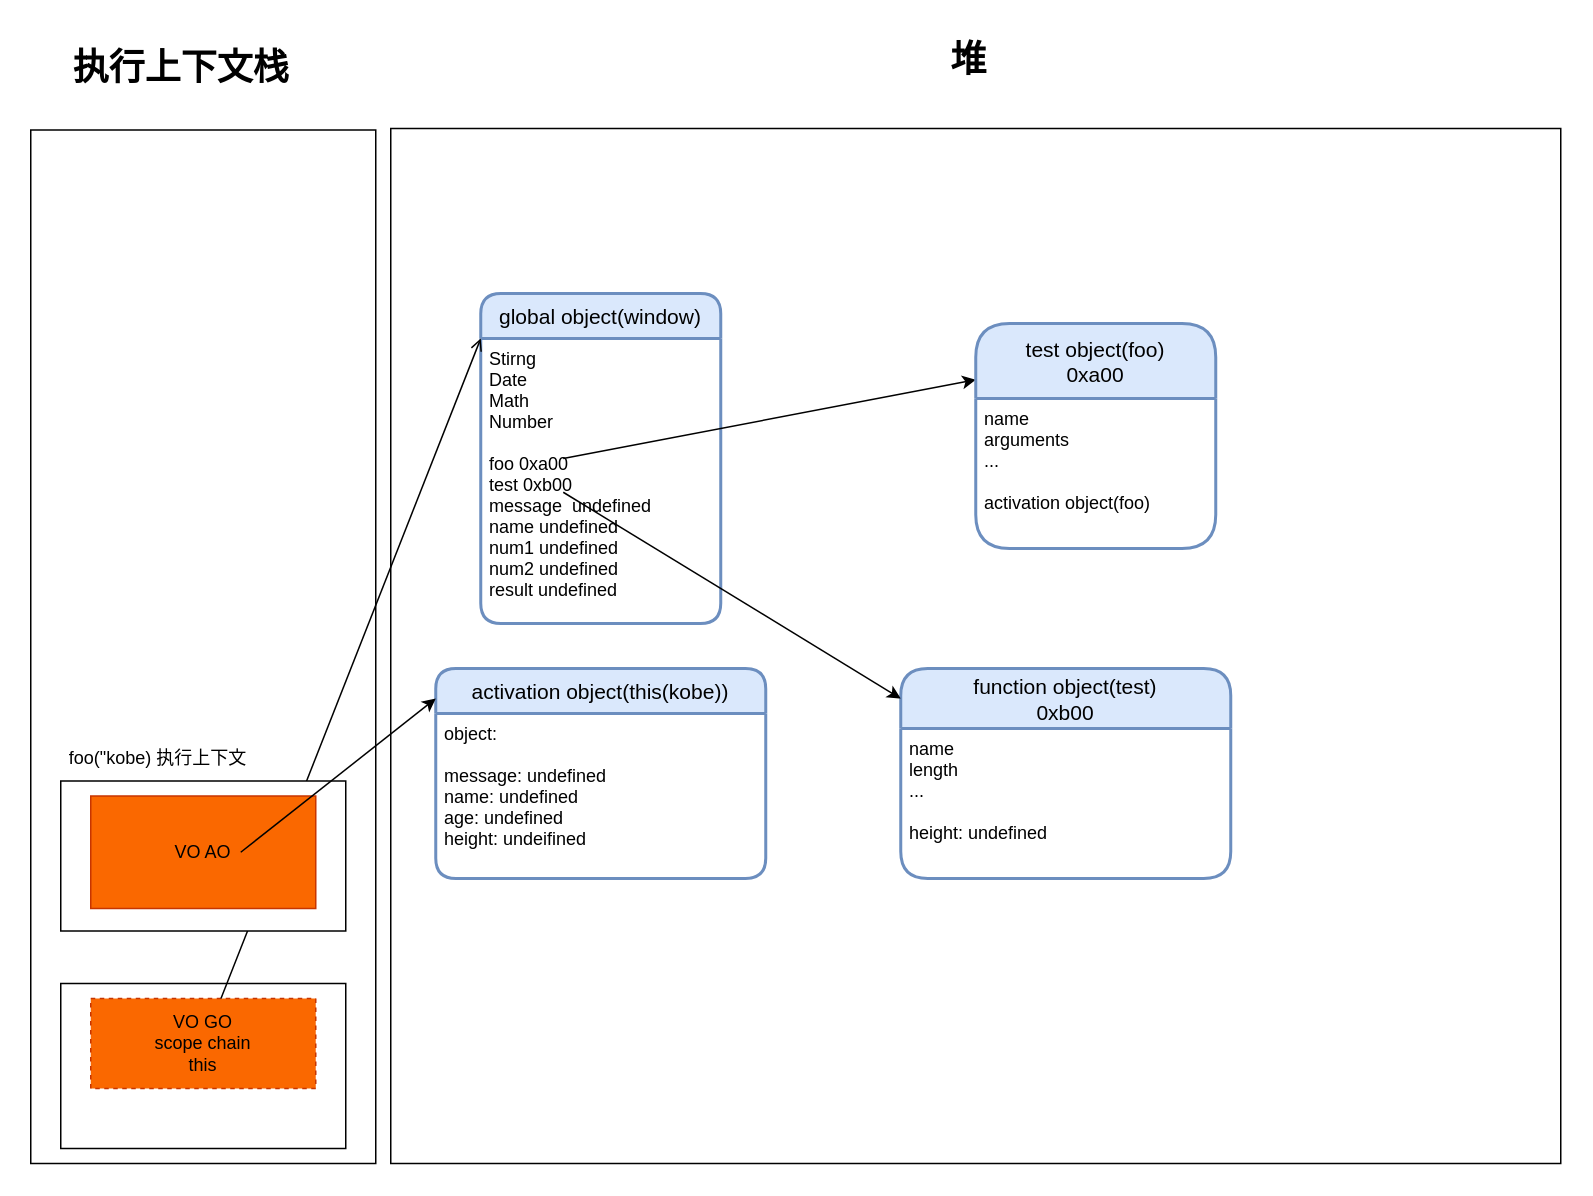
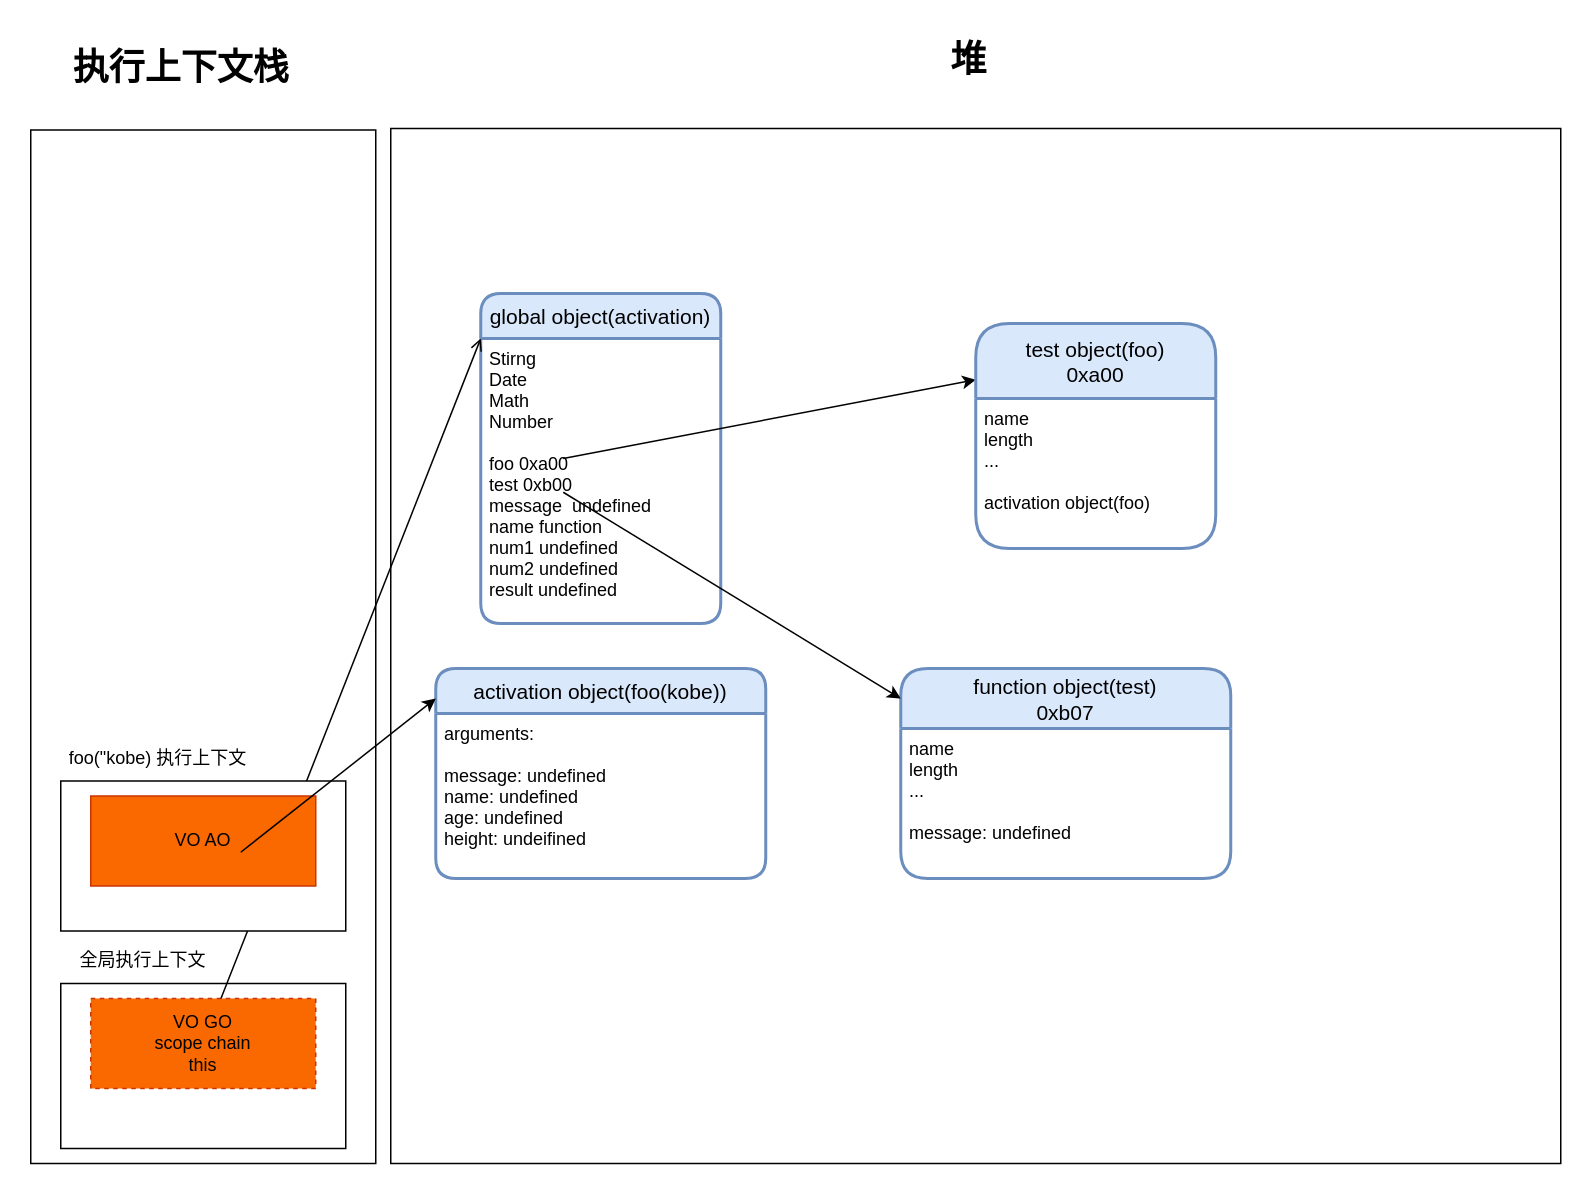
node "global object(window)": label "global object(window)" -> "global object(activation)"
node "Stirng Date Math Number foo 0xa00 test 0xb00 message undefined name undefined num1 undefined num2 undefined result undefined": label "Stirng Date Math Number foo 0xa00 test 0xb00 message undefined name undefined num1 undefined num2 undefined result undefined" -> "Stirng Date Math Number foo 0xa00 test 0xb00 message undefined name function num1 undefined num2 undefined result undefined"
node "name arguments ... activation object(foo)": label "name arguments ... activation object(foo)" -> "name length ... activation object(foo)"
node "function object(test) 0xb00": label "function object(test) 0xb00" -> "function object(test) 0xb07"
node "activation object(this(kobe))": label "activation object(this(kobe))" -> "activation object(foo(kobe))"
node "object: message: undefined name: undefined age: undefined height: undeifined": label "object: message: undefined name: undefined age: undefined height: undeifined" -> "arguments: message: undefined name: undefined age: undefined height: undeifined"
node "name length ... height: undefined": label "name length ... height: undefined" -> "name length ... message: undefined"
node "VO AO": size 225x113 -> 225x90
node "全局执行上下文": added
